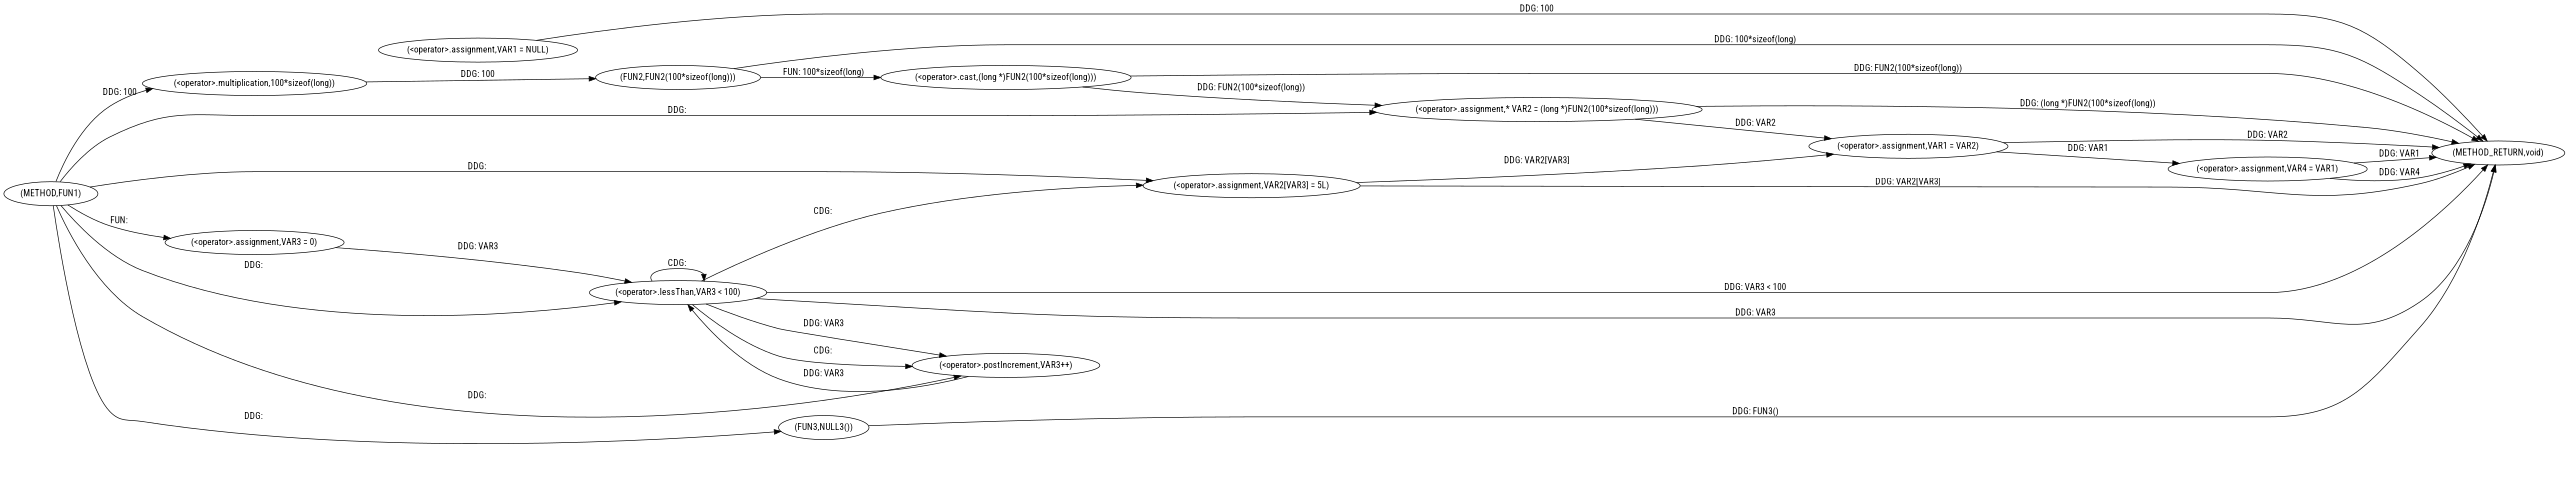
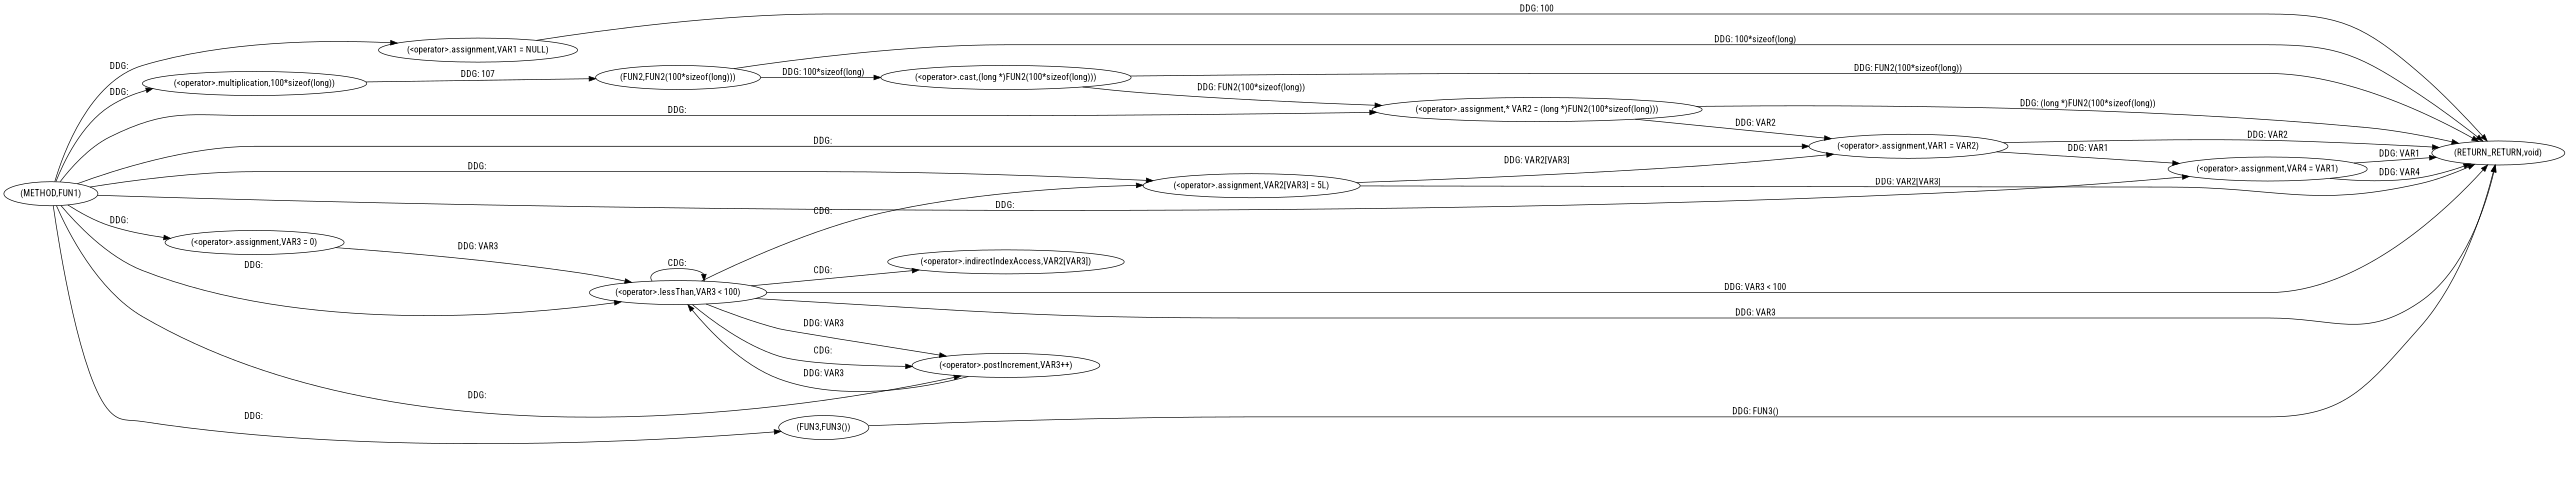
edge "(METHOD,FUN1)" -> "(<operator>.assignment,VAR1 = NULL)": added, label "DDG:"
edge "(FUN2,FUN2(100*sizeof(long)))" -> "(<operator>.cast,(long *)FUN2(100*sizeof(long)))": label "FUN: 100*sizeof(long)" -> "DDG: 100*sizeof(long)"
edge "(<operator>.multiplication,100*sizeof(long))" -> "(FUN2,FUN2(100*sizeof(long)))": label "DDG: 100" -> "DDG: 107"
edge "(METHOD,FUN1)" -> "(<operator>.multiplication,100*sizeof(long))": label "DDG: 100" -> "DDG: "
edge "(METHOD,FUN1)" -> "(<operator>.assignment,VAR1 = VAR2)": added, label "DDG:"
node "(METHOD_RETURN,void)": label "(METHOD_RETURN,void)" -> "(RETURN_RETURN,void)"
edge "(METHOD,FUN1)" -> "(<operator>.assignment,VAR4 = VAR1)": added, label "DDG:"
edge "(METHOD,FUN1)" -> "(<operator>.assignment,VAR3 = 0)": label "FUN: " -> "DDG: "
node "(<operator>.indirectIndexAccess,VAR2[VAR3])": added
node "(FUN3,NULL3())": label "(FUN3,NULL3())" -> "(FUN3,FUN3())"
